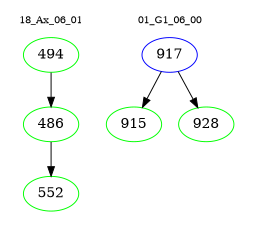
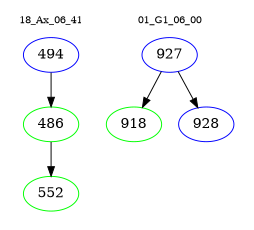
cluster "18_Ax_06_01": label "18_Ax_06_01" -> "18_Ax_06_41"
node "494": color green -> blue
node "917": label "917" -> "927"
node "915": label "915" -> "918"
node "928": color green -> blue
